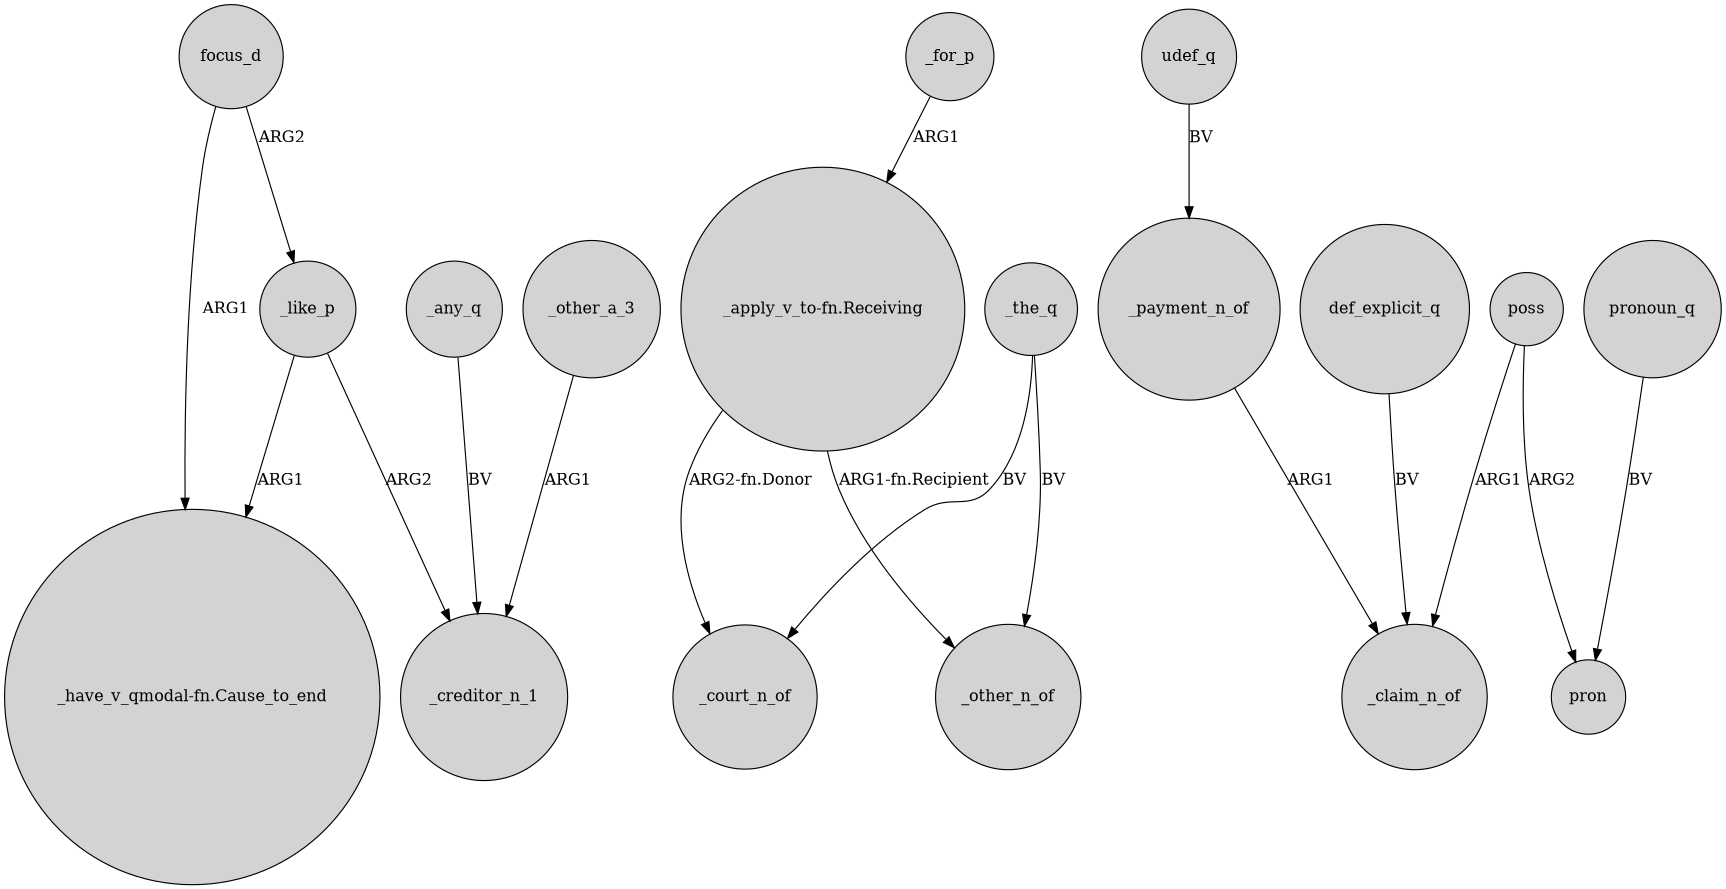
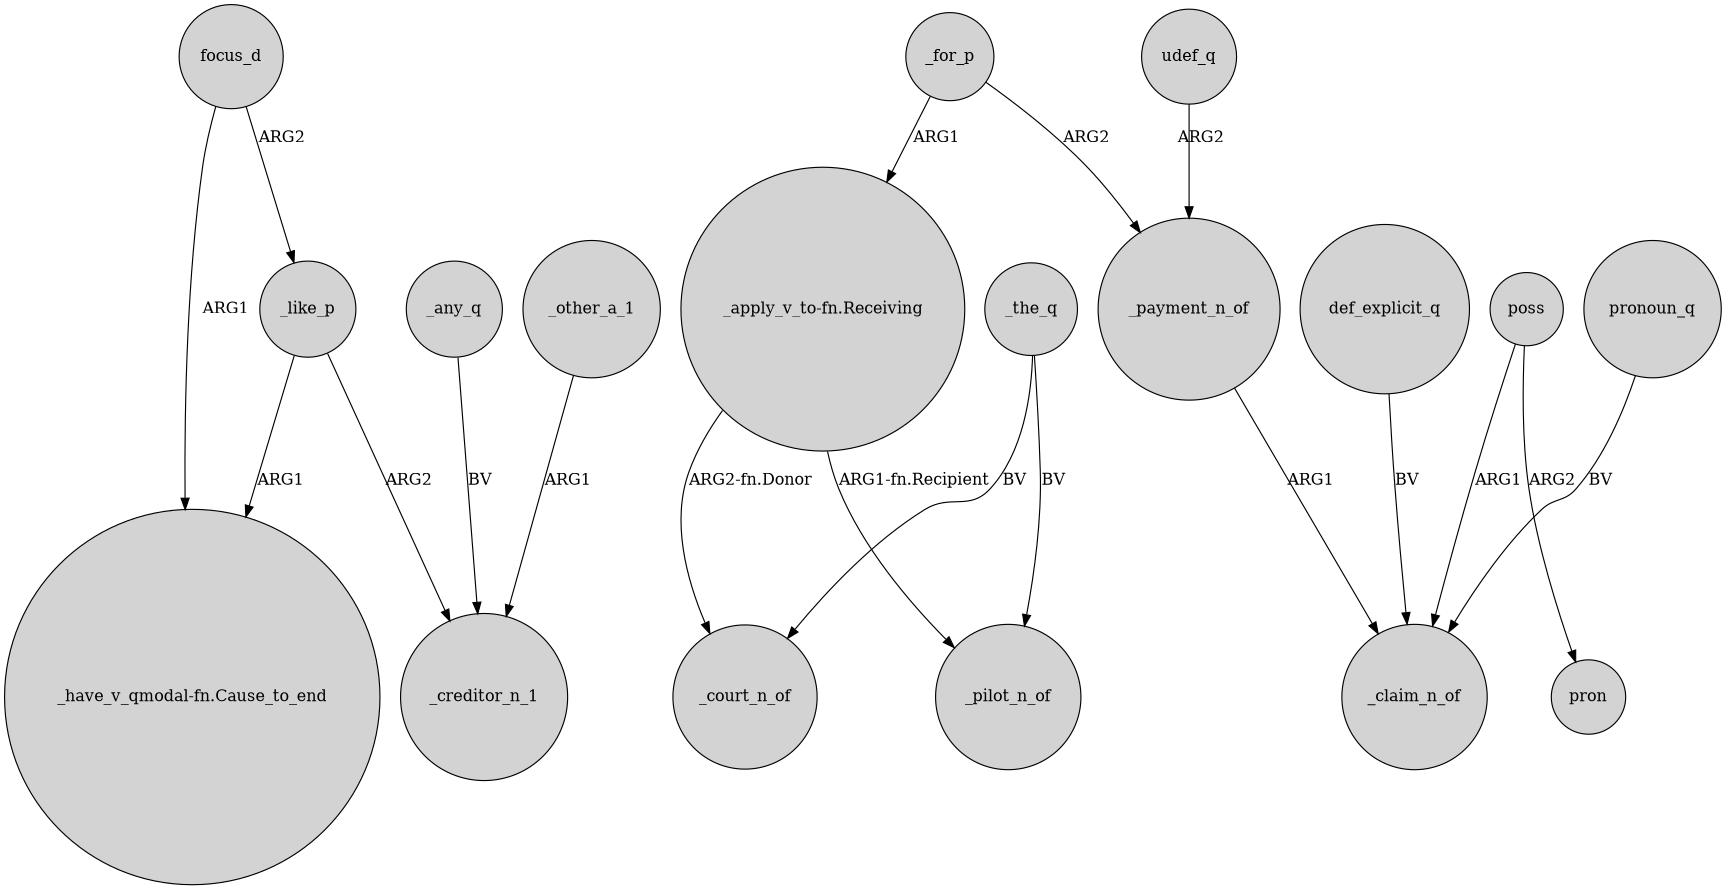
edge "udef_q" -> "_payment_n_of": label "BV" -> "ARG2"
edge "_for_p" -> "_payment_n_of": added, label "ARG2"
node "_other_a_3": label "_other_a_3" -> "_other_a_1"
edge "pronoun_q" -> "pron": now "pronoun_q" -> "_claim_n_of"
node "_other_n_of": label "_other_n_of" -> "_pilot_n_of"
